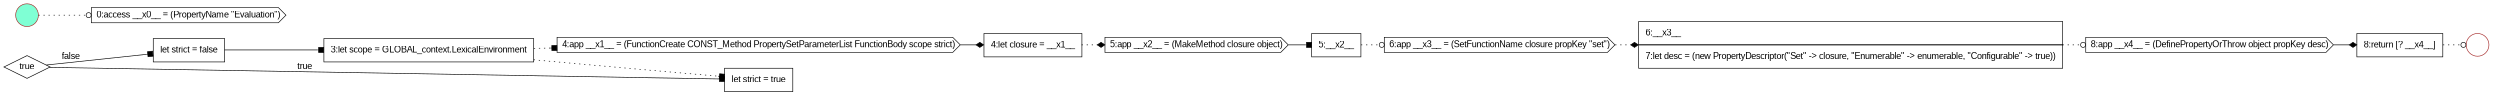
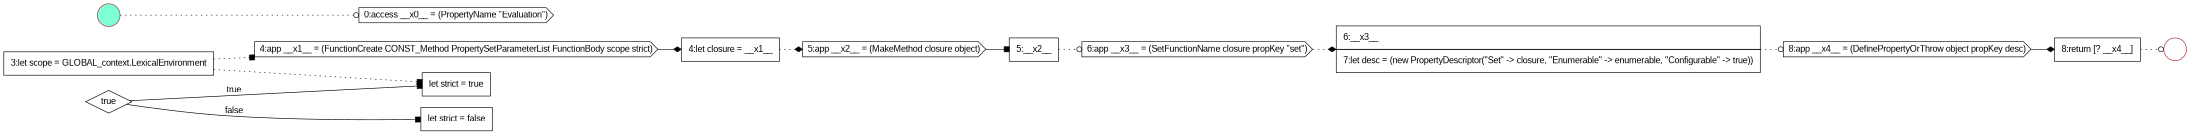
edge "let strict = false" -> "3:let scope = GLOBAL_context.LexicalEnvironment": removed
